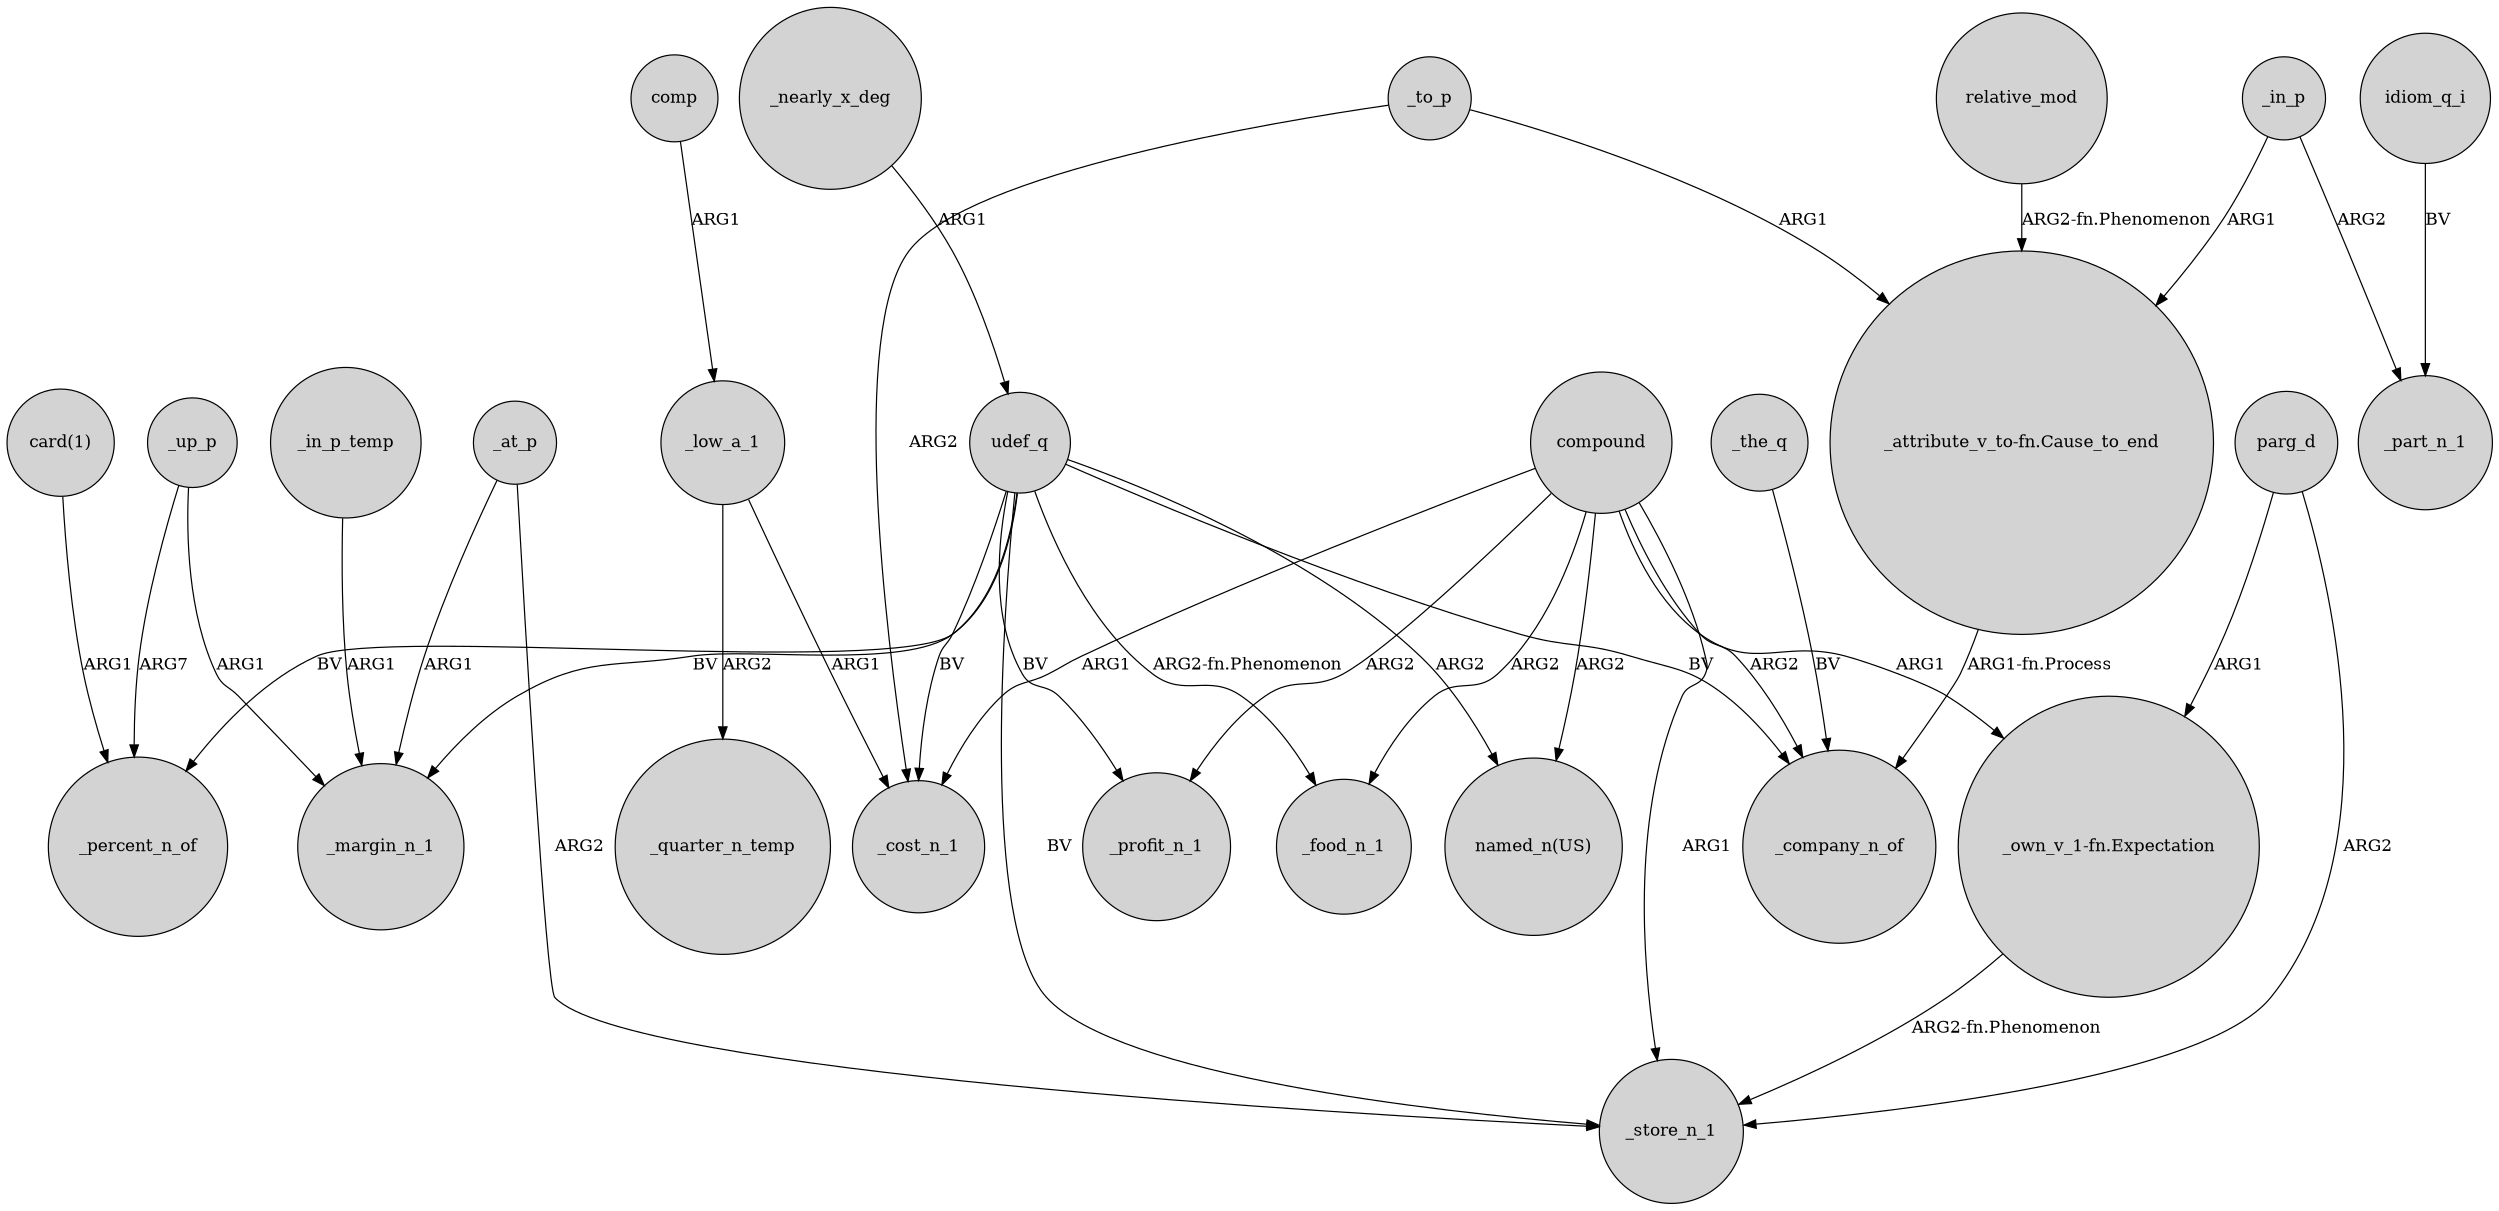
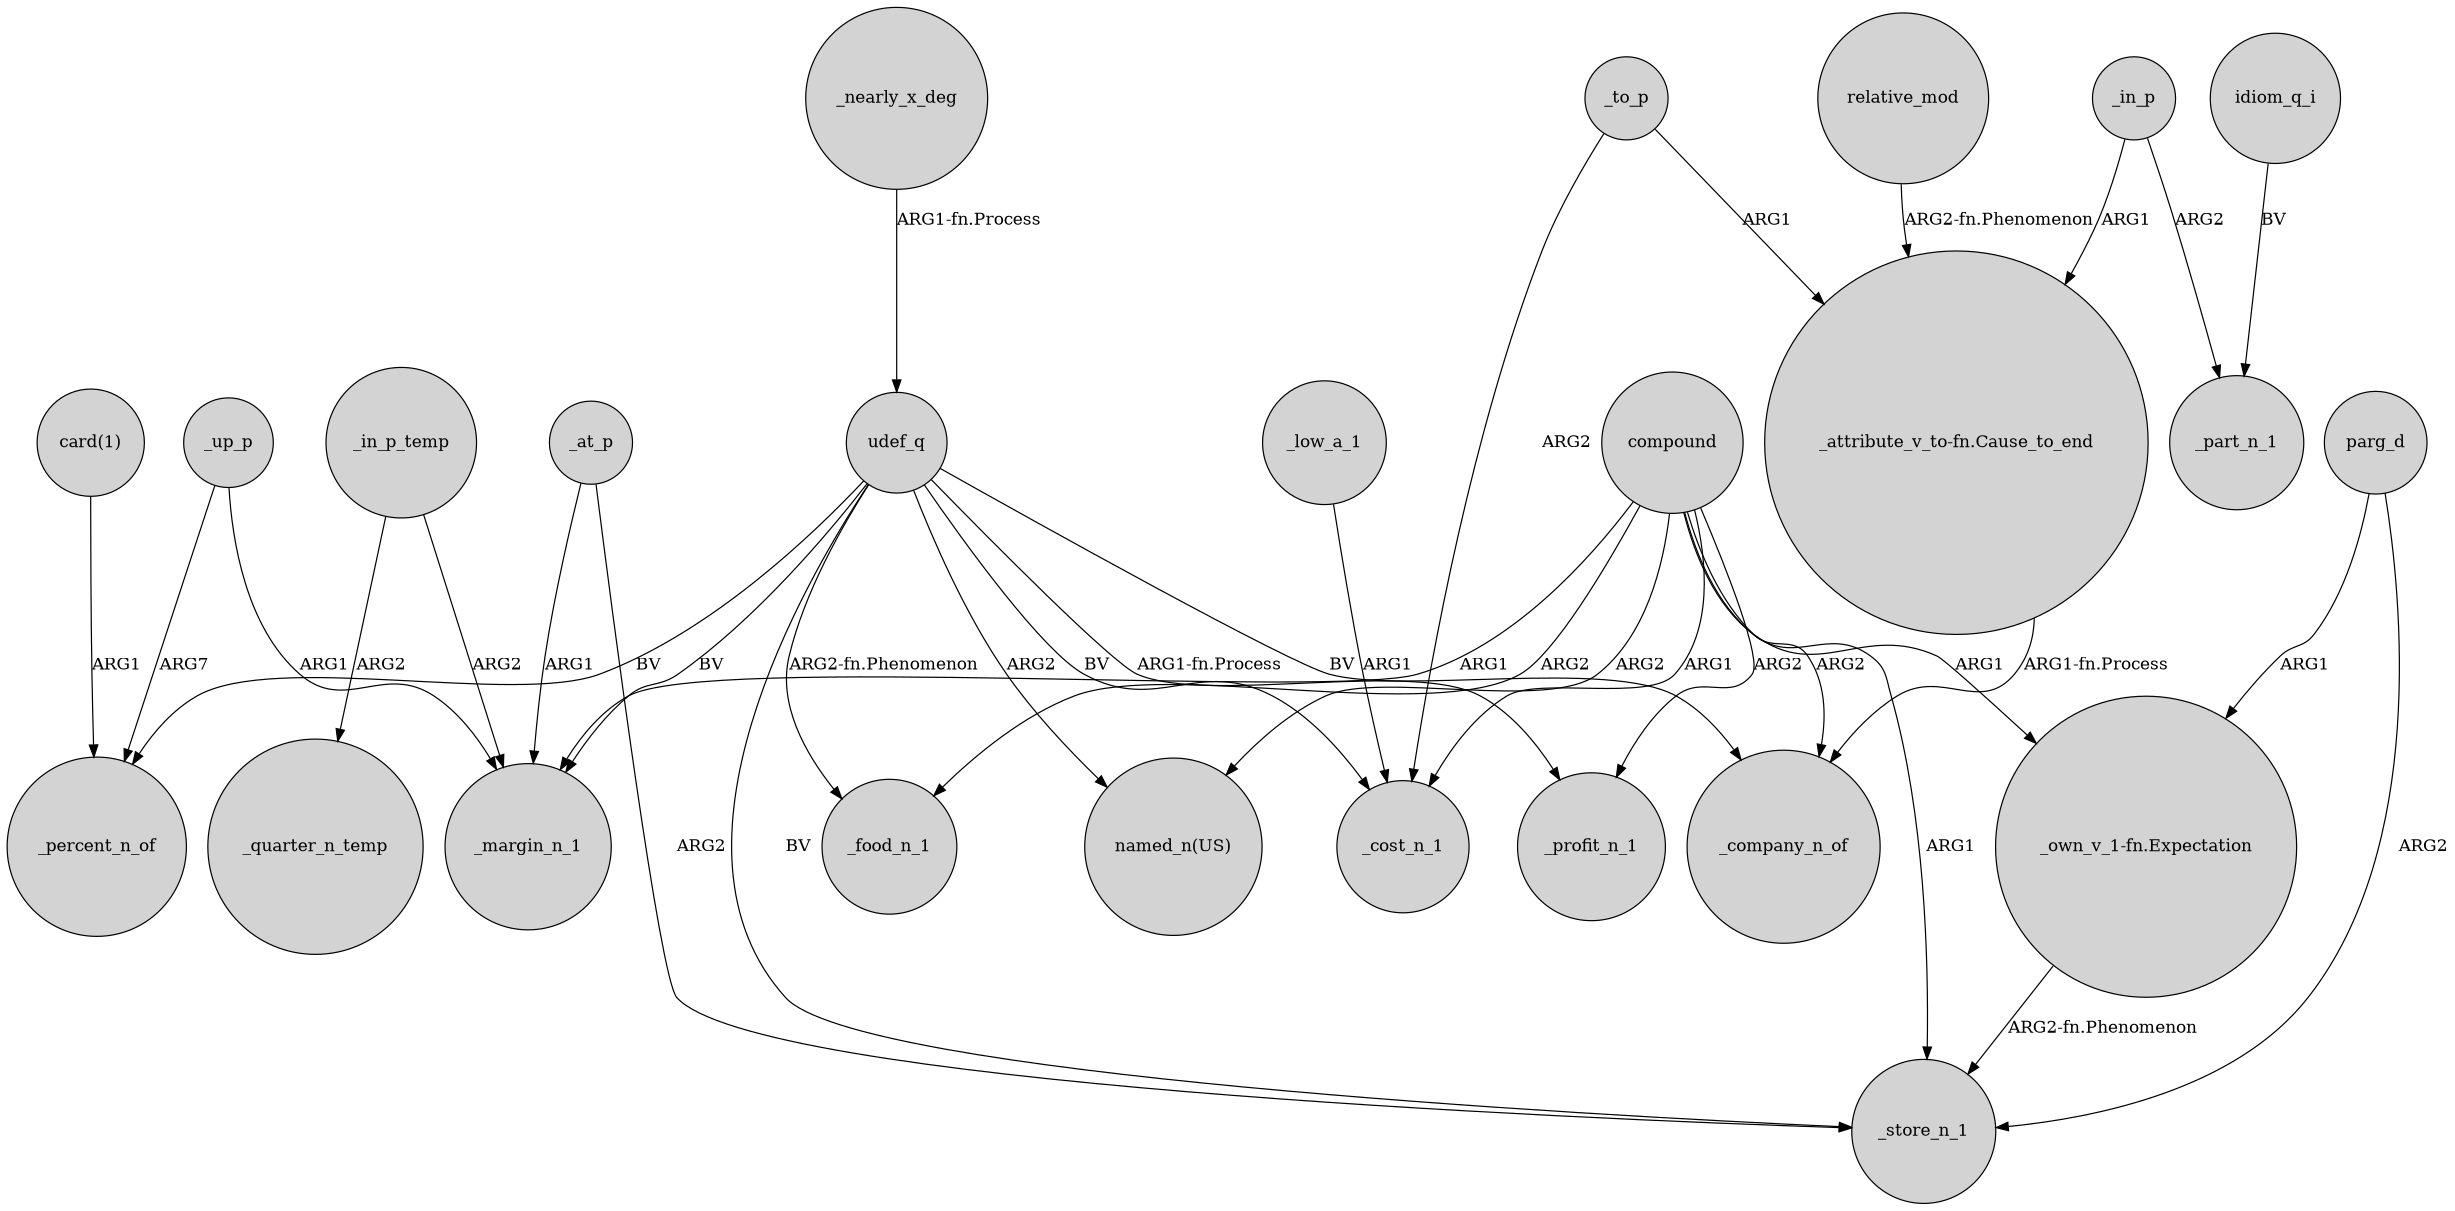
node "comp": removed
edge "_nearly_x_deg" -> "udef_q": label "ARG1" -> "ARG1-fn.Process"
node "_the_q": removed
edge "_low_a_1" -> "_quarter_n_temp": now "_in_p_temp" -> "_quarter_n_temp"
edge "_in_p_temp" -> "_margin_n_1": label "ARG1" -> "ARG2"
edge "udef_q" -> "_profit_n_1": label "BV" -> "ARG1-fn.Process"
edge "compound" -> "_margin_n_1": added, label "ARG1"
